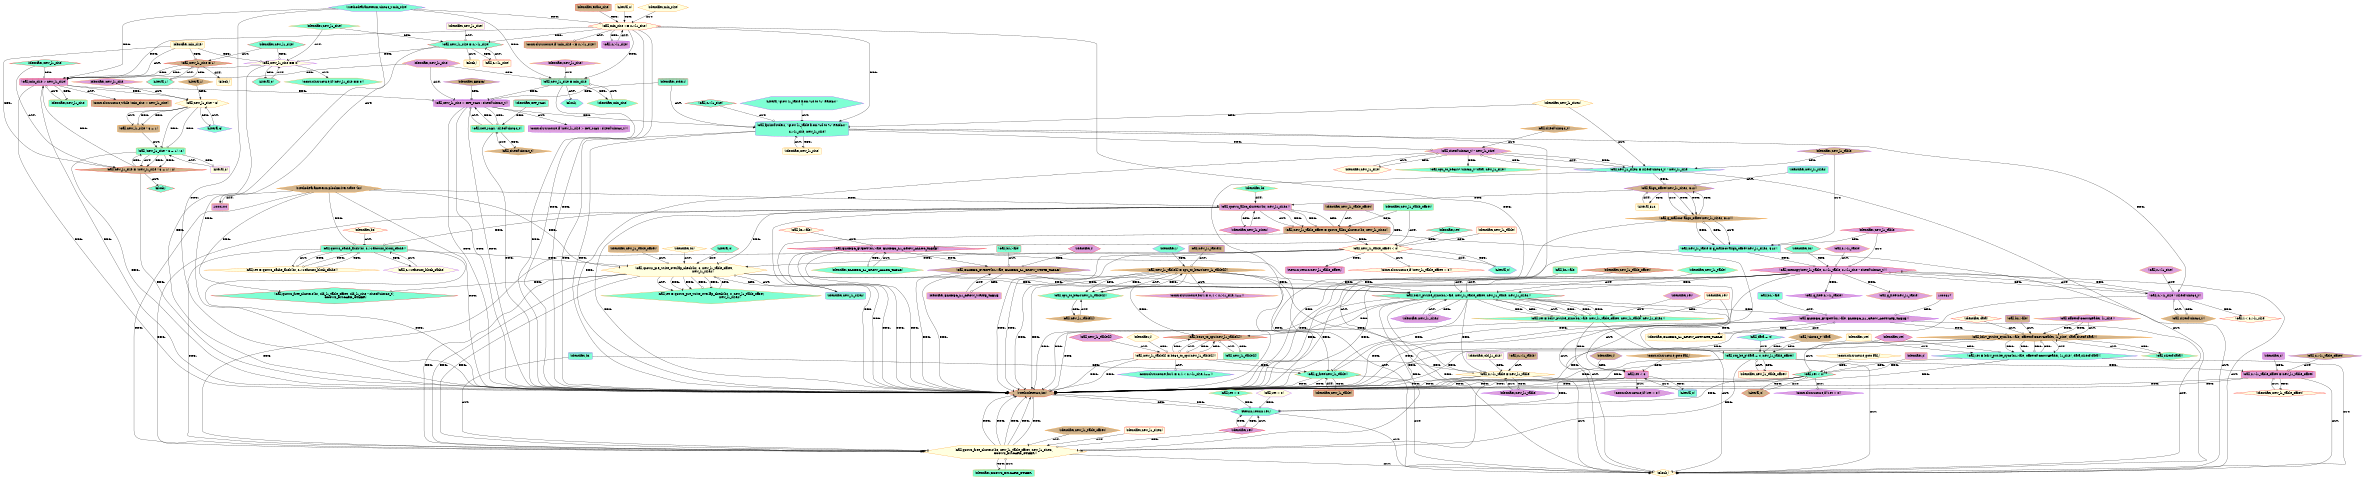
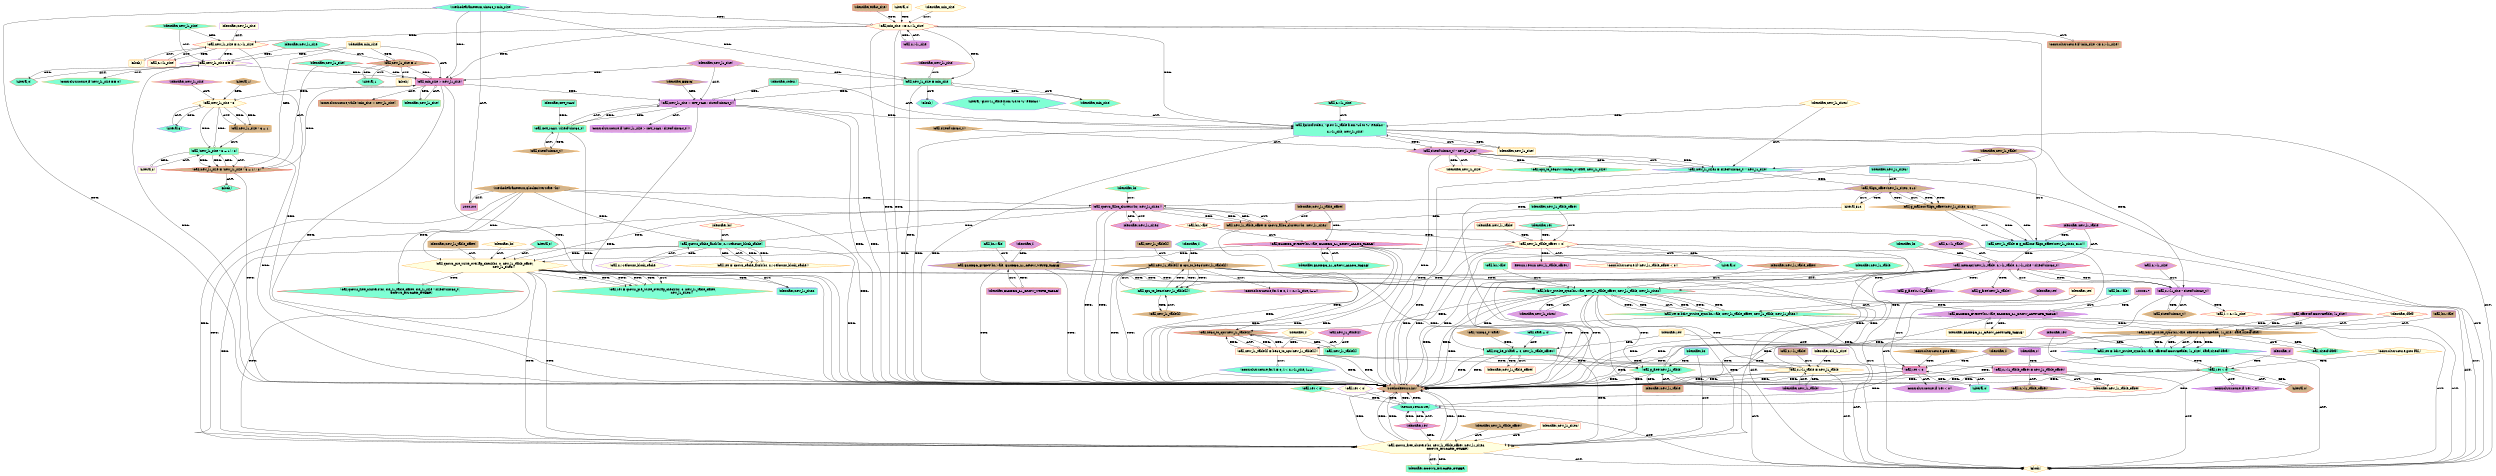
node "(Call,new_l1_size = s->l1_size)": fillcolor aquamarine -> lightyellow
edge "(Call,g_malloc0(align_offset(new_l1_size2, 512)))" -> "(MethodReturn,int)": now "(Literal,512)" -> "(MethodReturn,int)"
edge "(Call,s->l1_table_offset)" -> "(Call,s->l1_table_offset = new_l1_table_offset)": reversed
